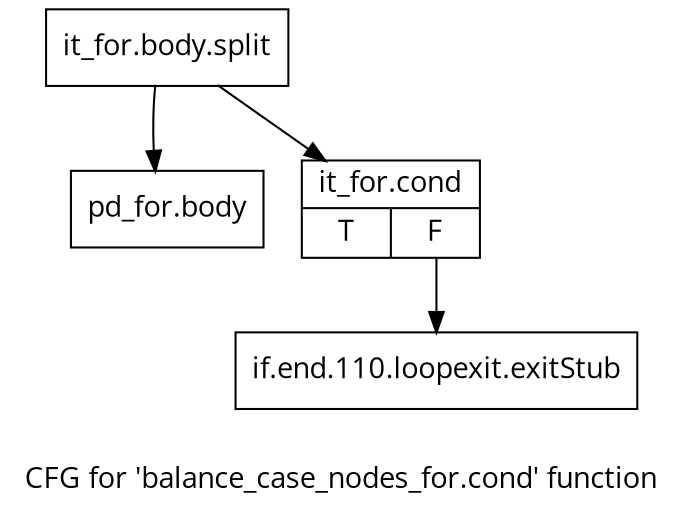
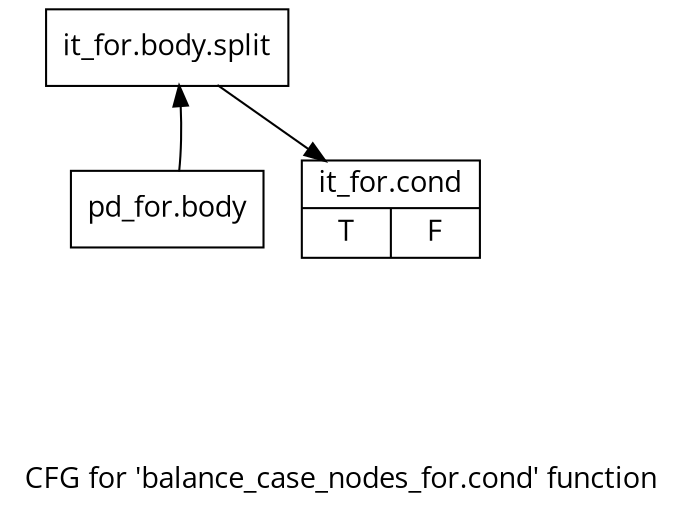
edge "it_for.body.split" -> "pd_for.body": reversed
node "if.end.110.loopexit.exitStub": removed
